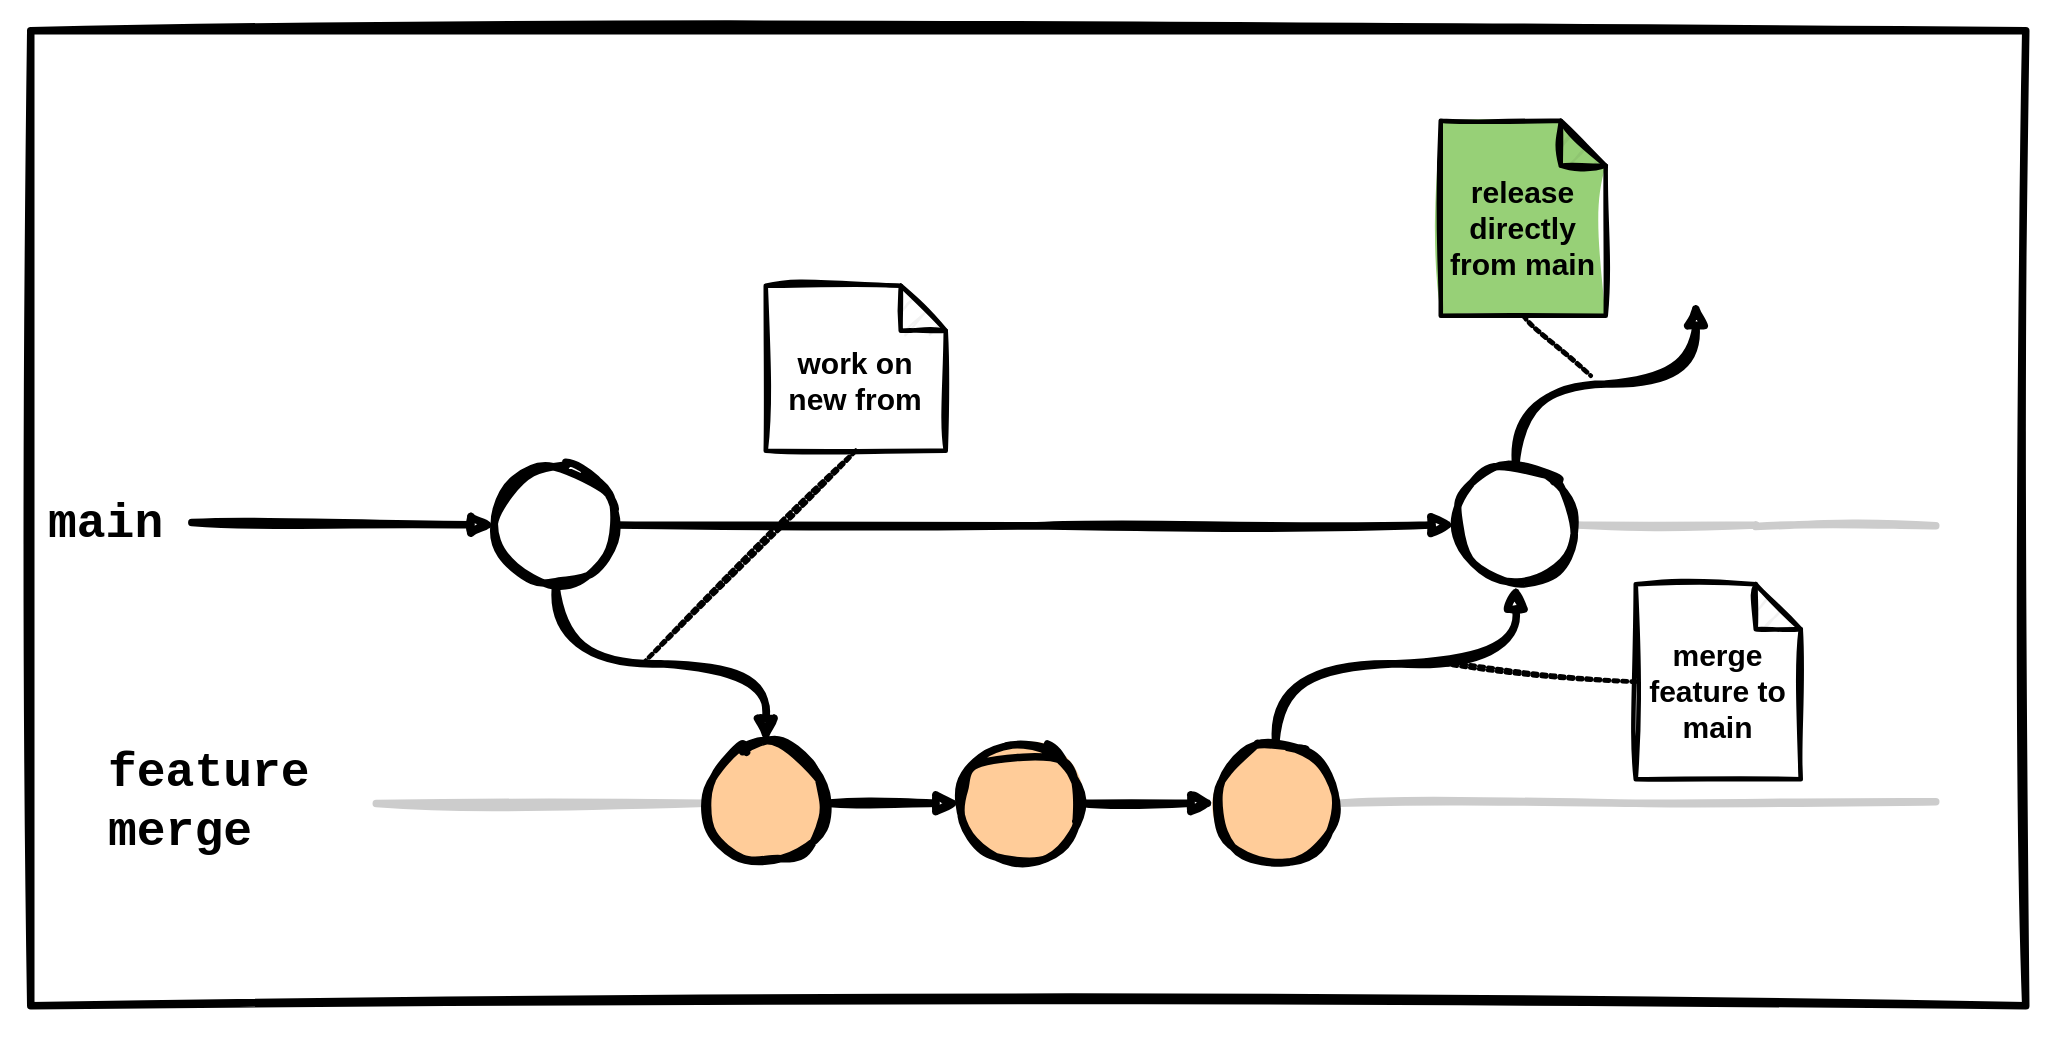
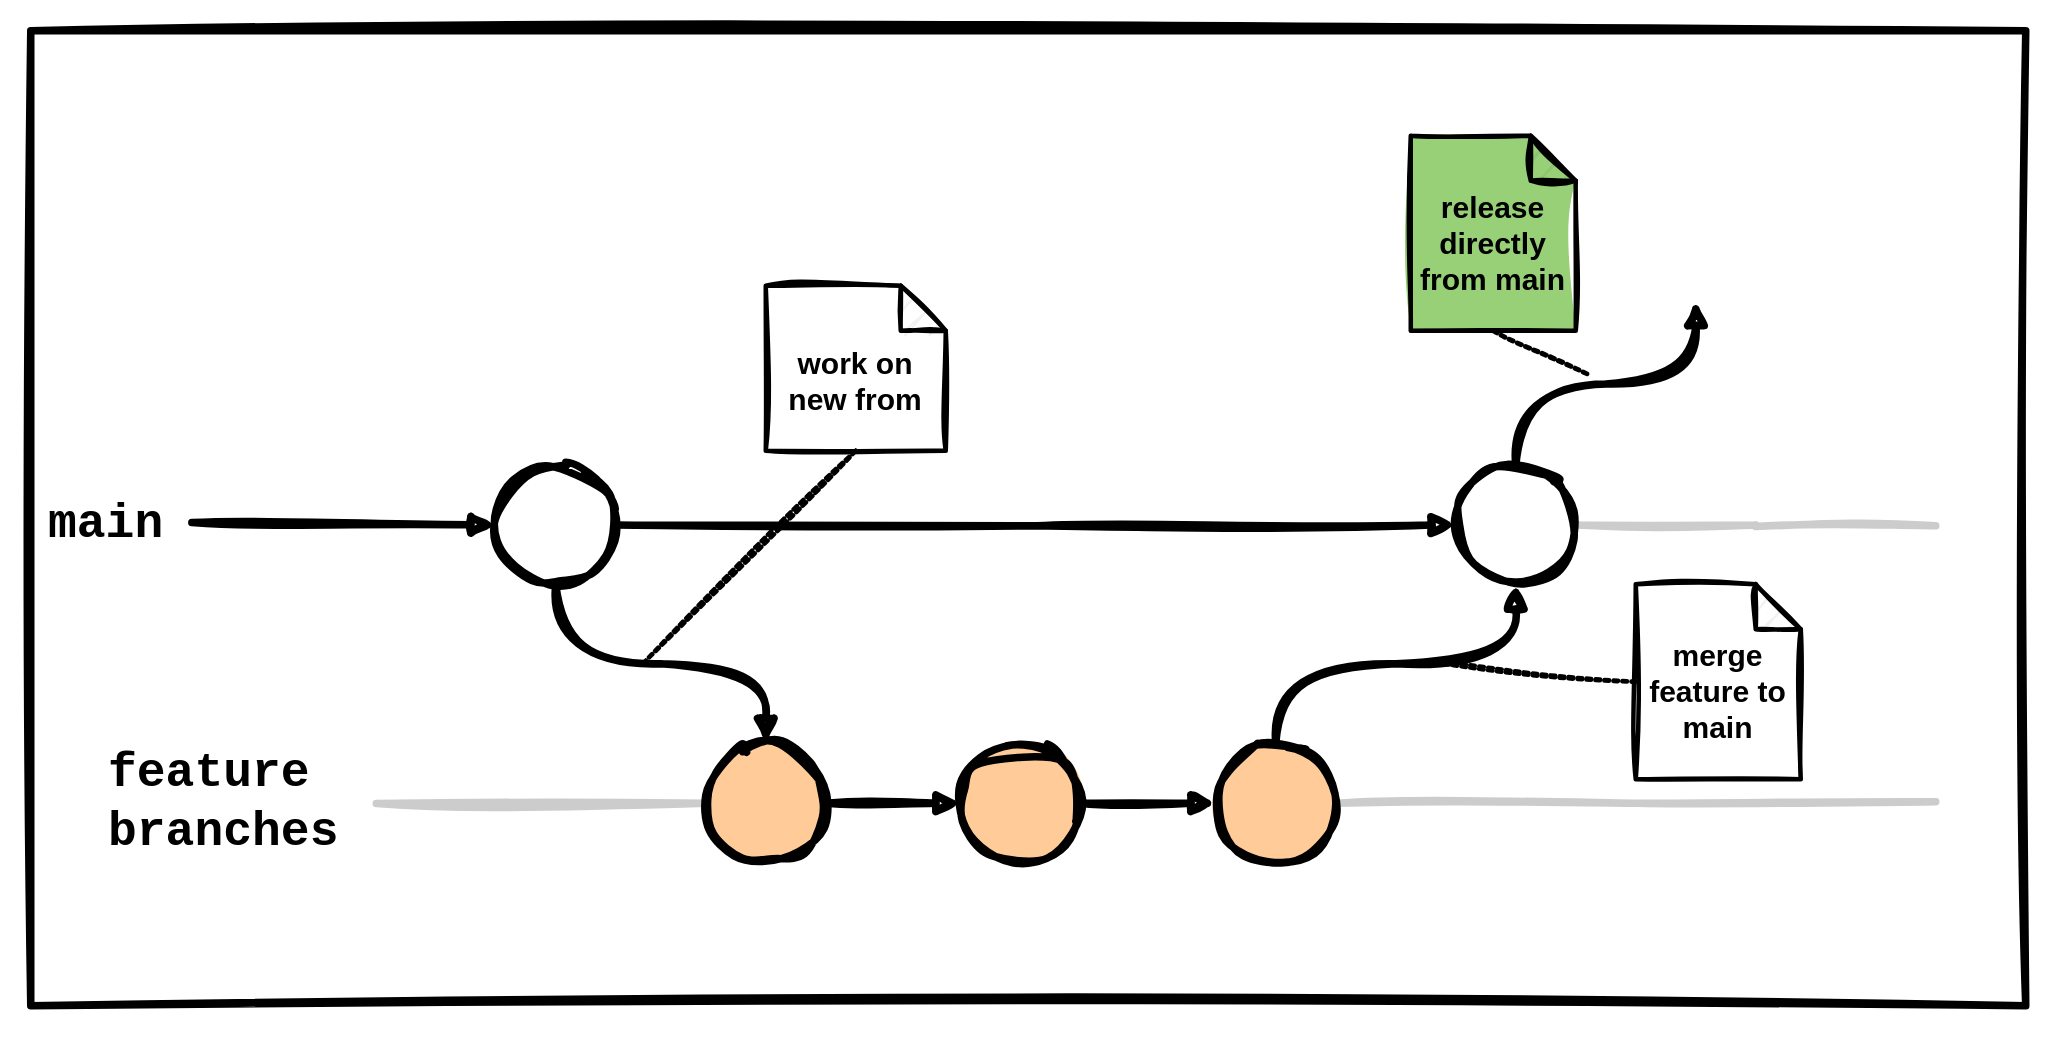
node "release directly from main": moved (1523, 218) -> (1493, 233)
node "feature merge": label "feature merge" -> "feature branches"
